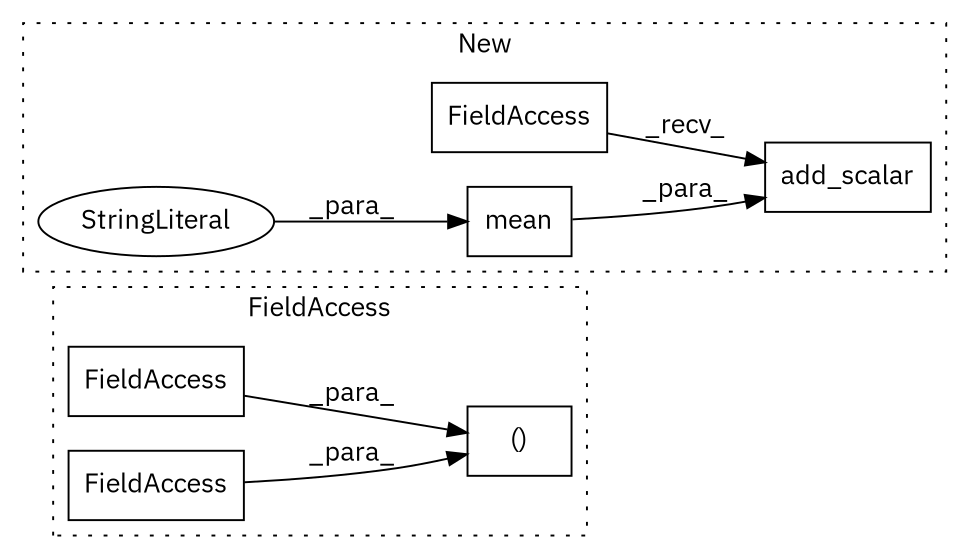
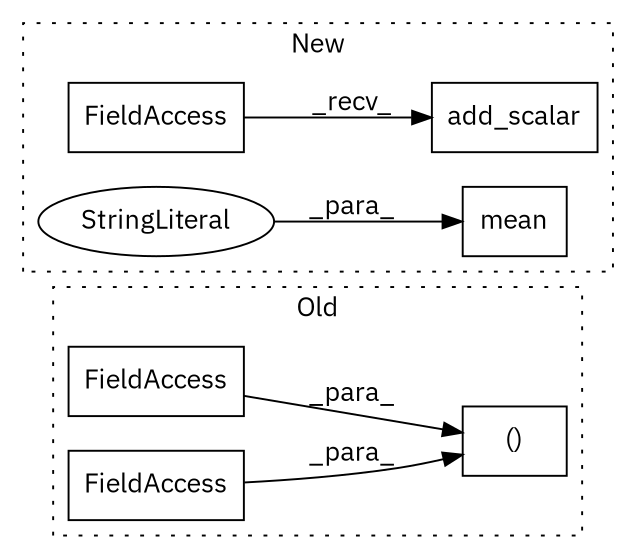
edge "mean" -> "add_scalar": removed, label "_para_"
cluster "FieldAccess": label "FieldAccess" -> "Old"
